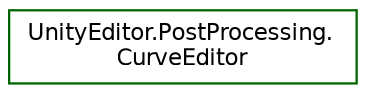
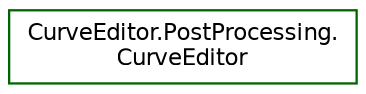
node "UnityEditor.PostProcessing. CurveEditor": label "UnityEditor.PostProcessing. CurveEditor" -> "CurveEditor.PostProcessing. CurveEditor"
